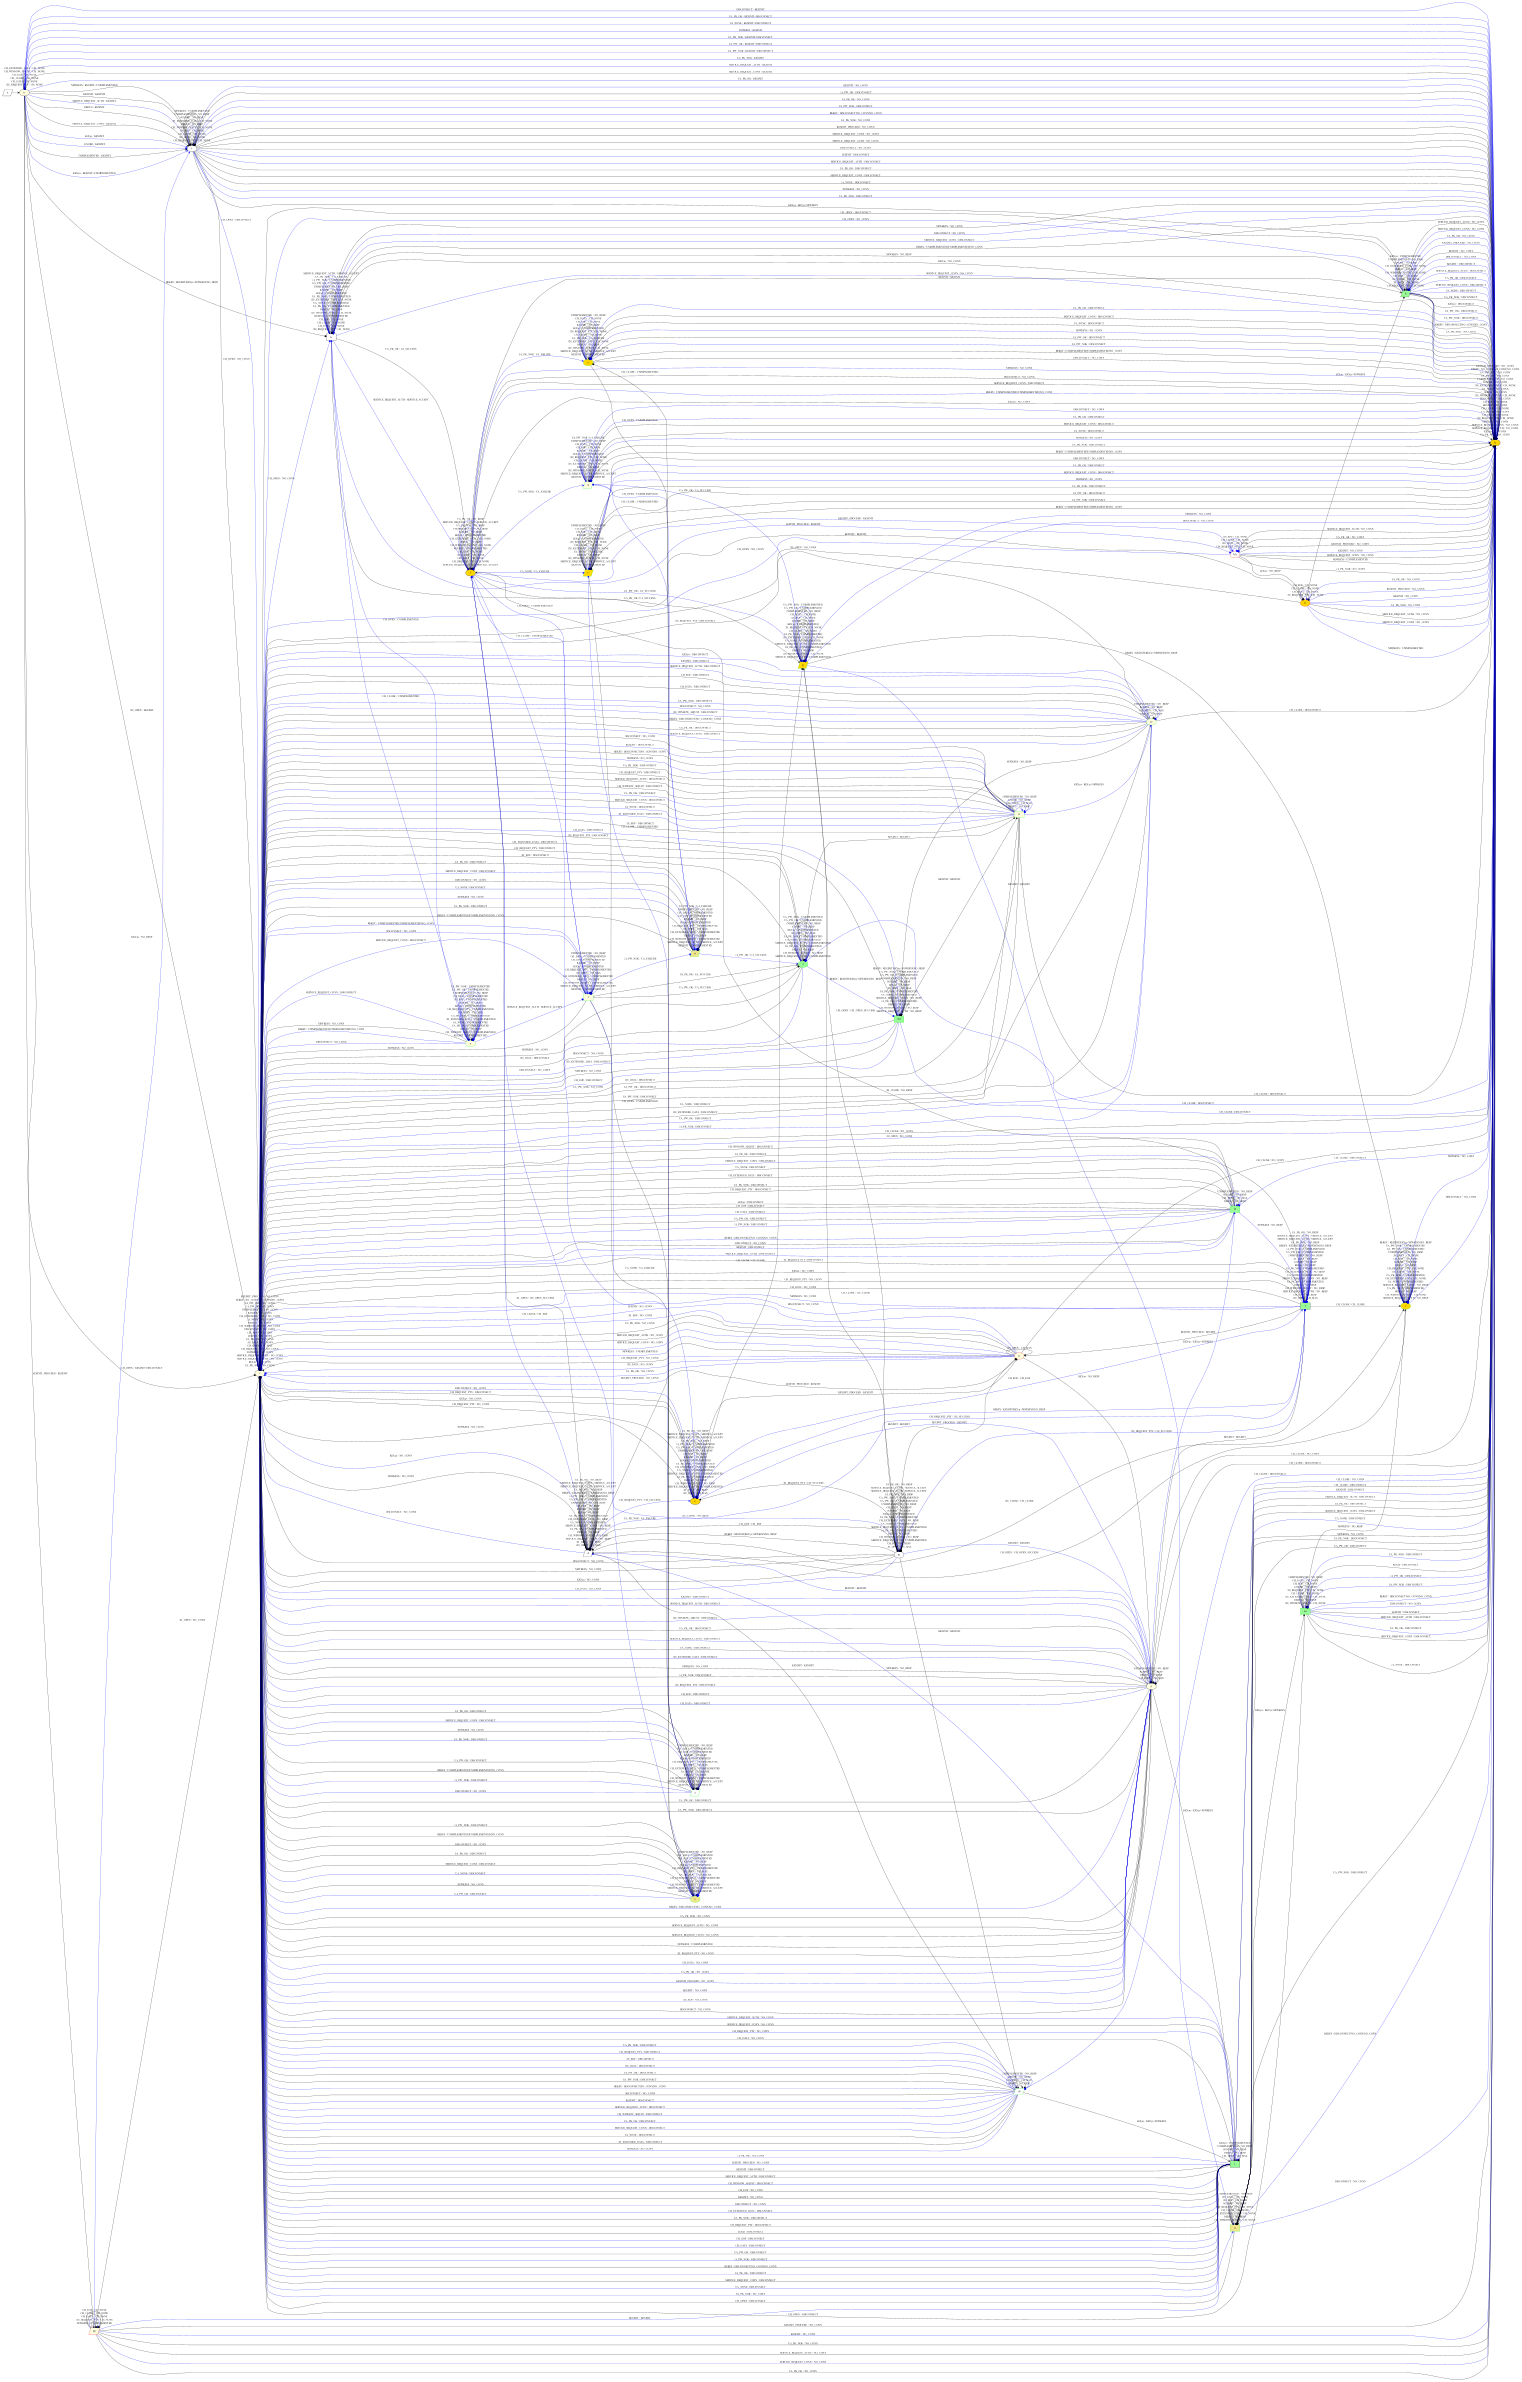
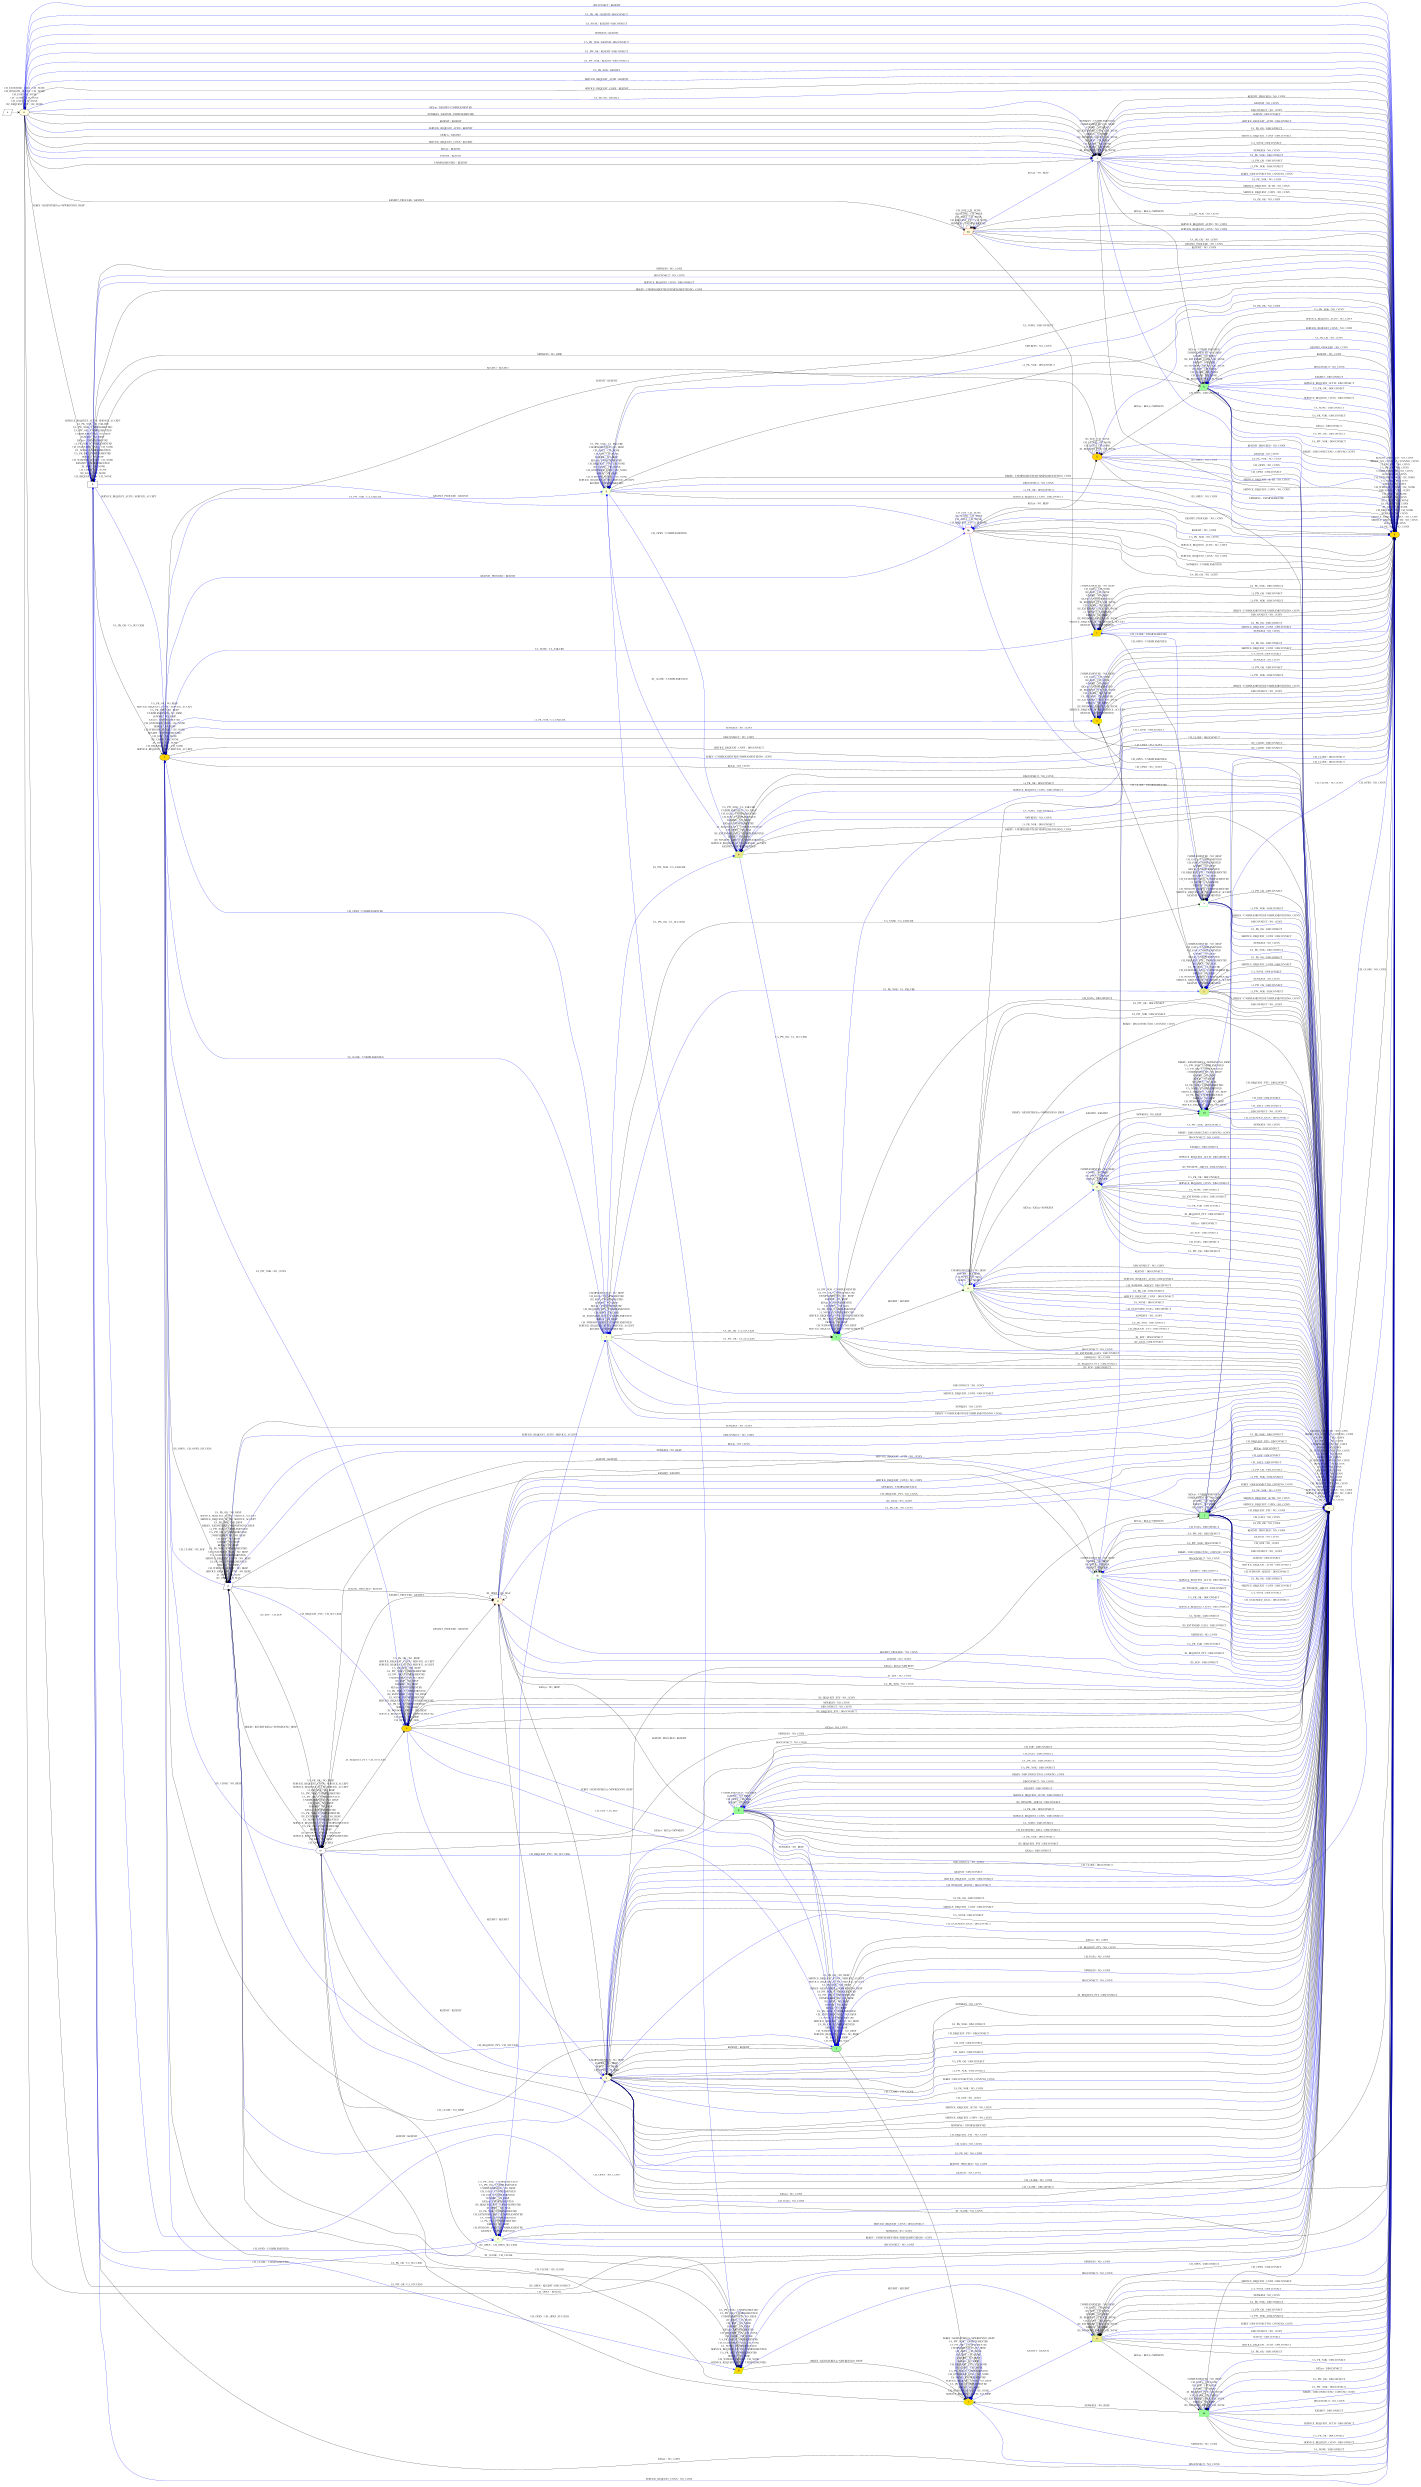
edge "f" -> "s": arrowhead vee -> dot
edge "c" -> "k": reversed
node "z": shape ellipse -> parallelogram
edge "e" -> "p": removed, label "CH_CLOSE / CH_CLOSE"
node "l": shape box -> ellipse
edge "gg" -> "u": now "v" -> "u"
